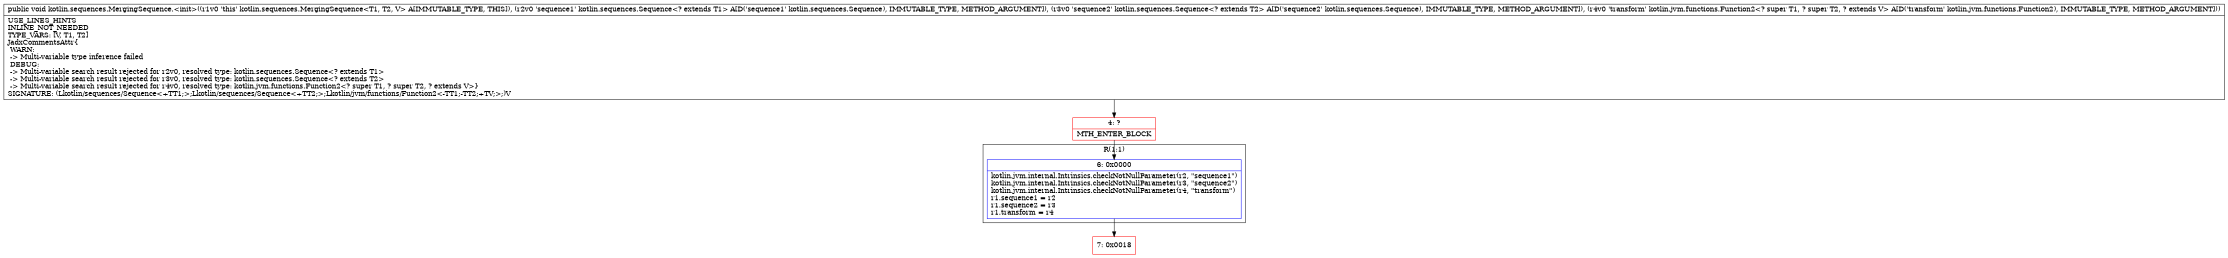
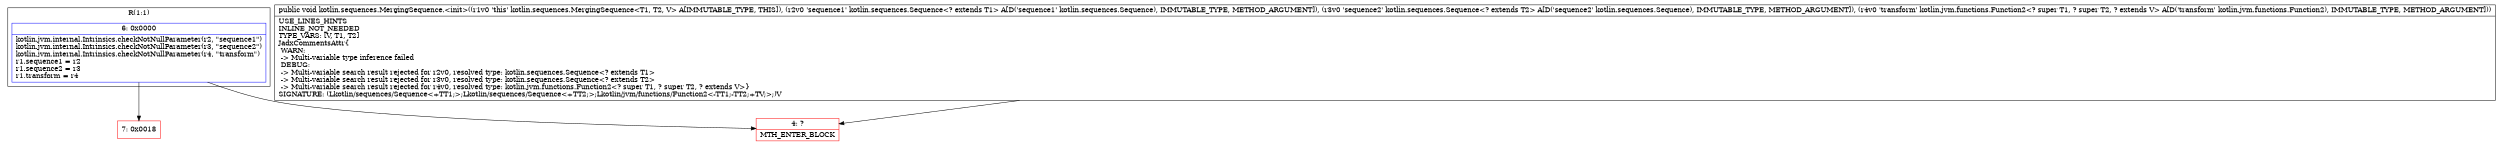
edge "4: ?" -> "6: 0x0000": reversed
